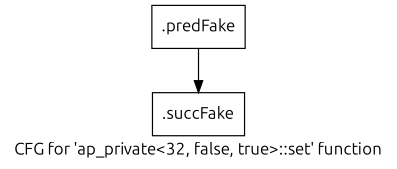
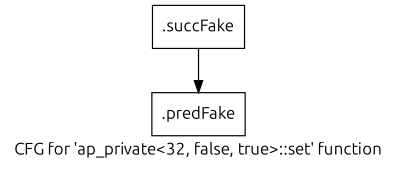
edge ".predFake" -> ".succFake": reversed
